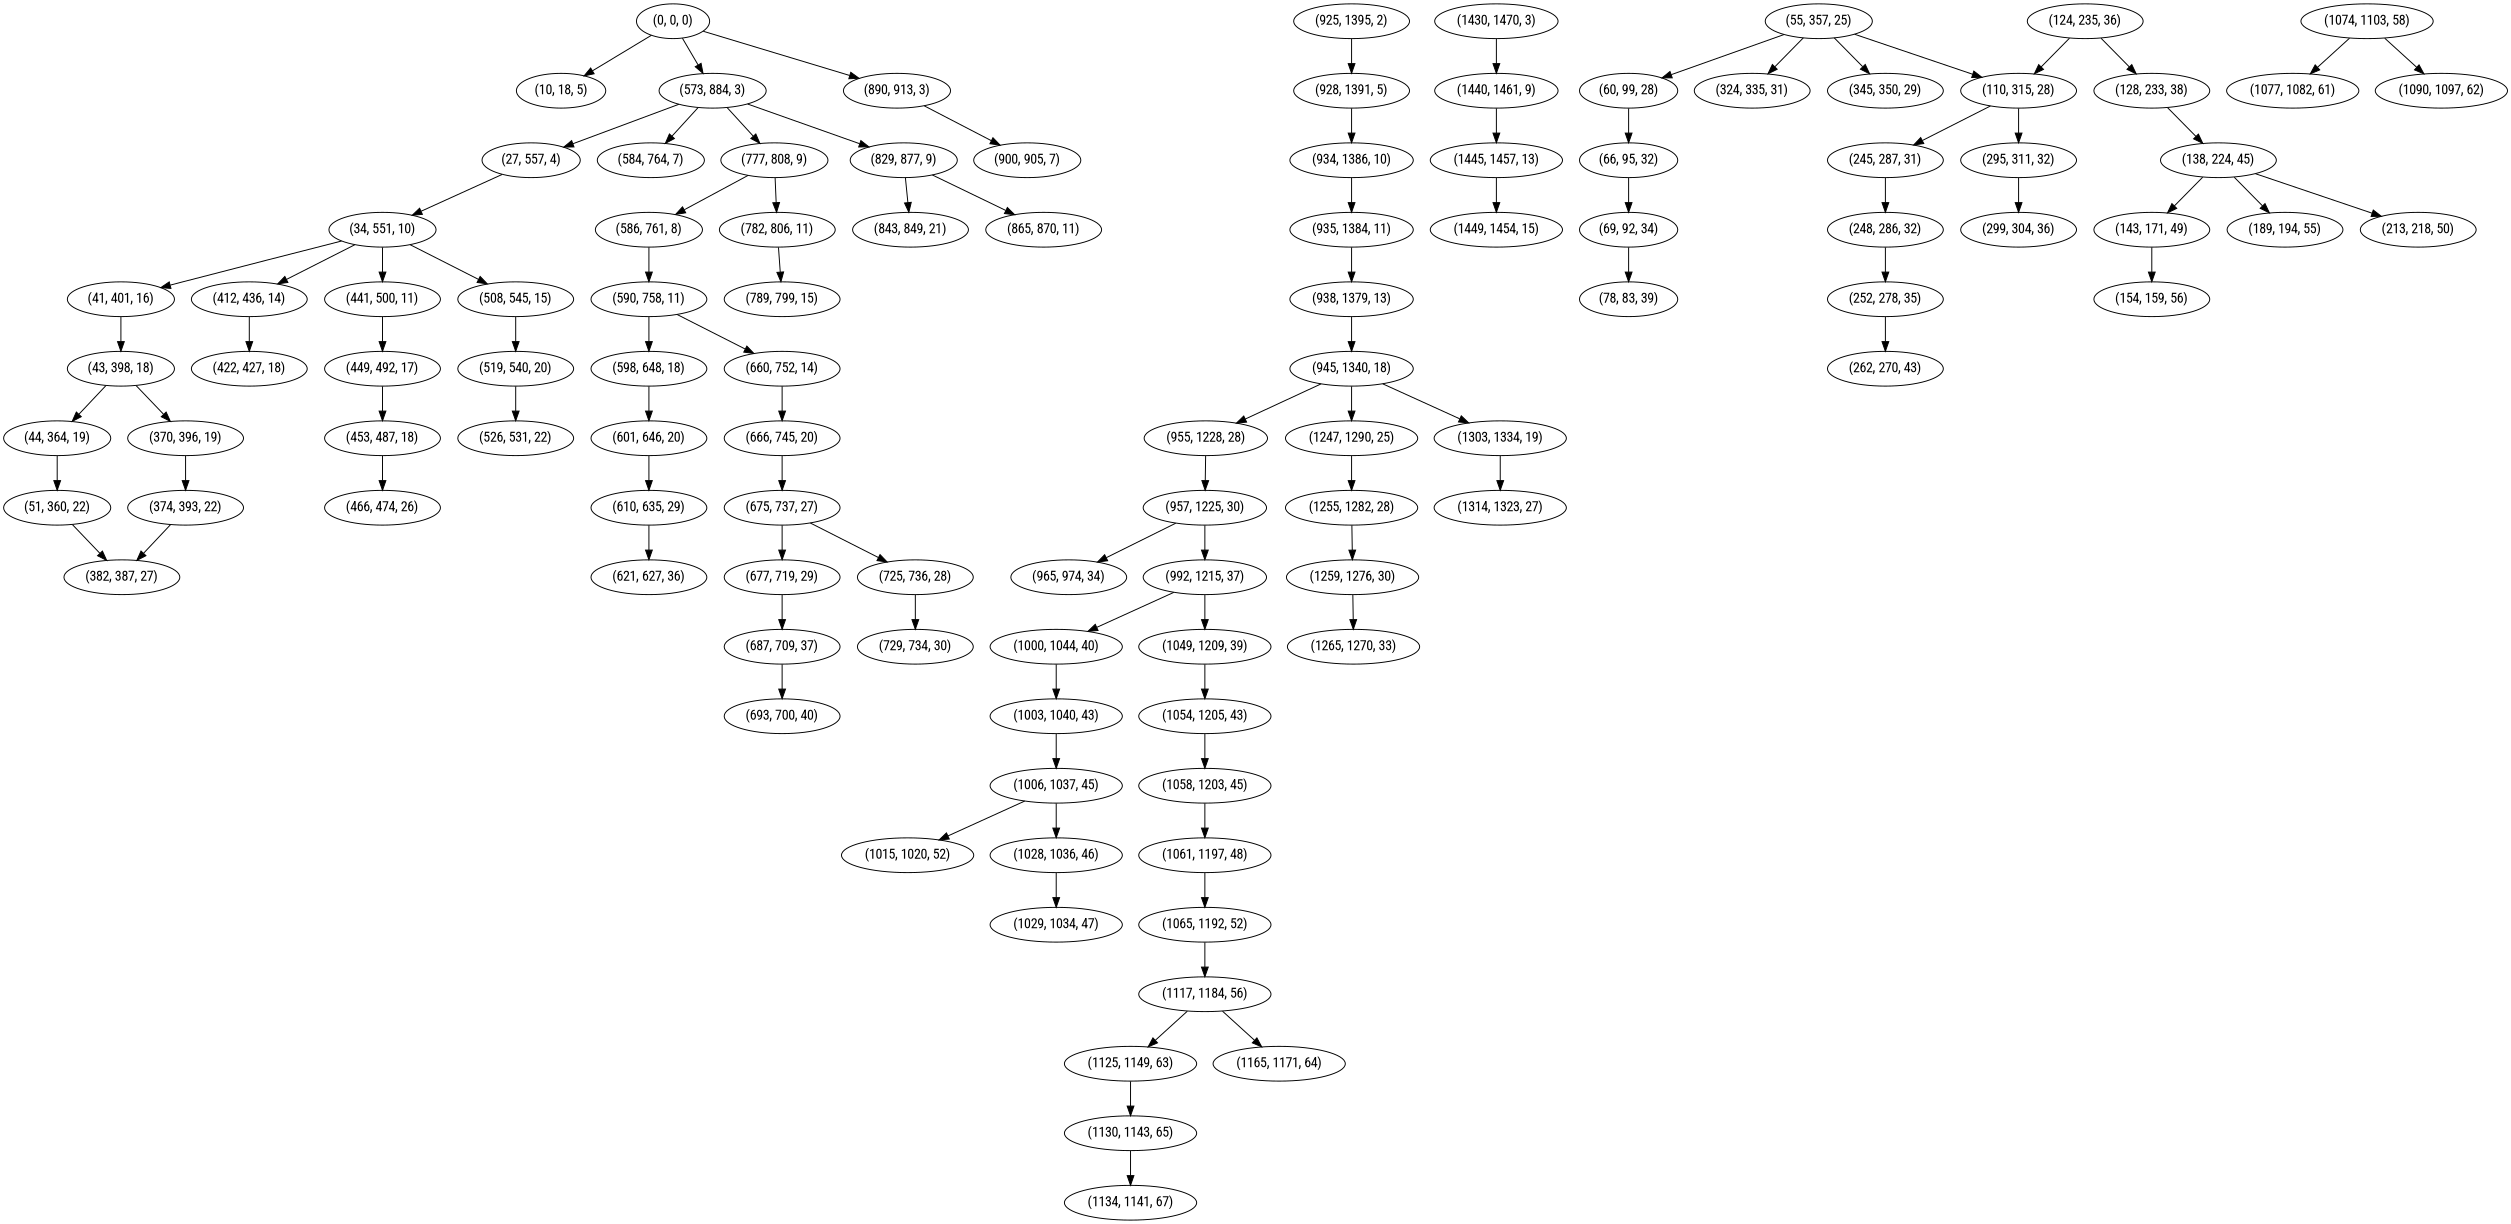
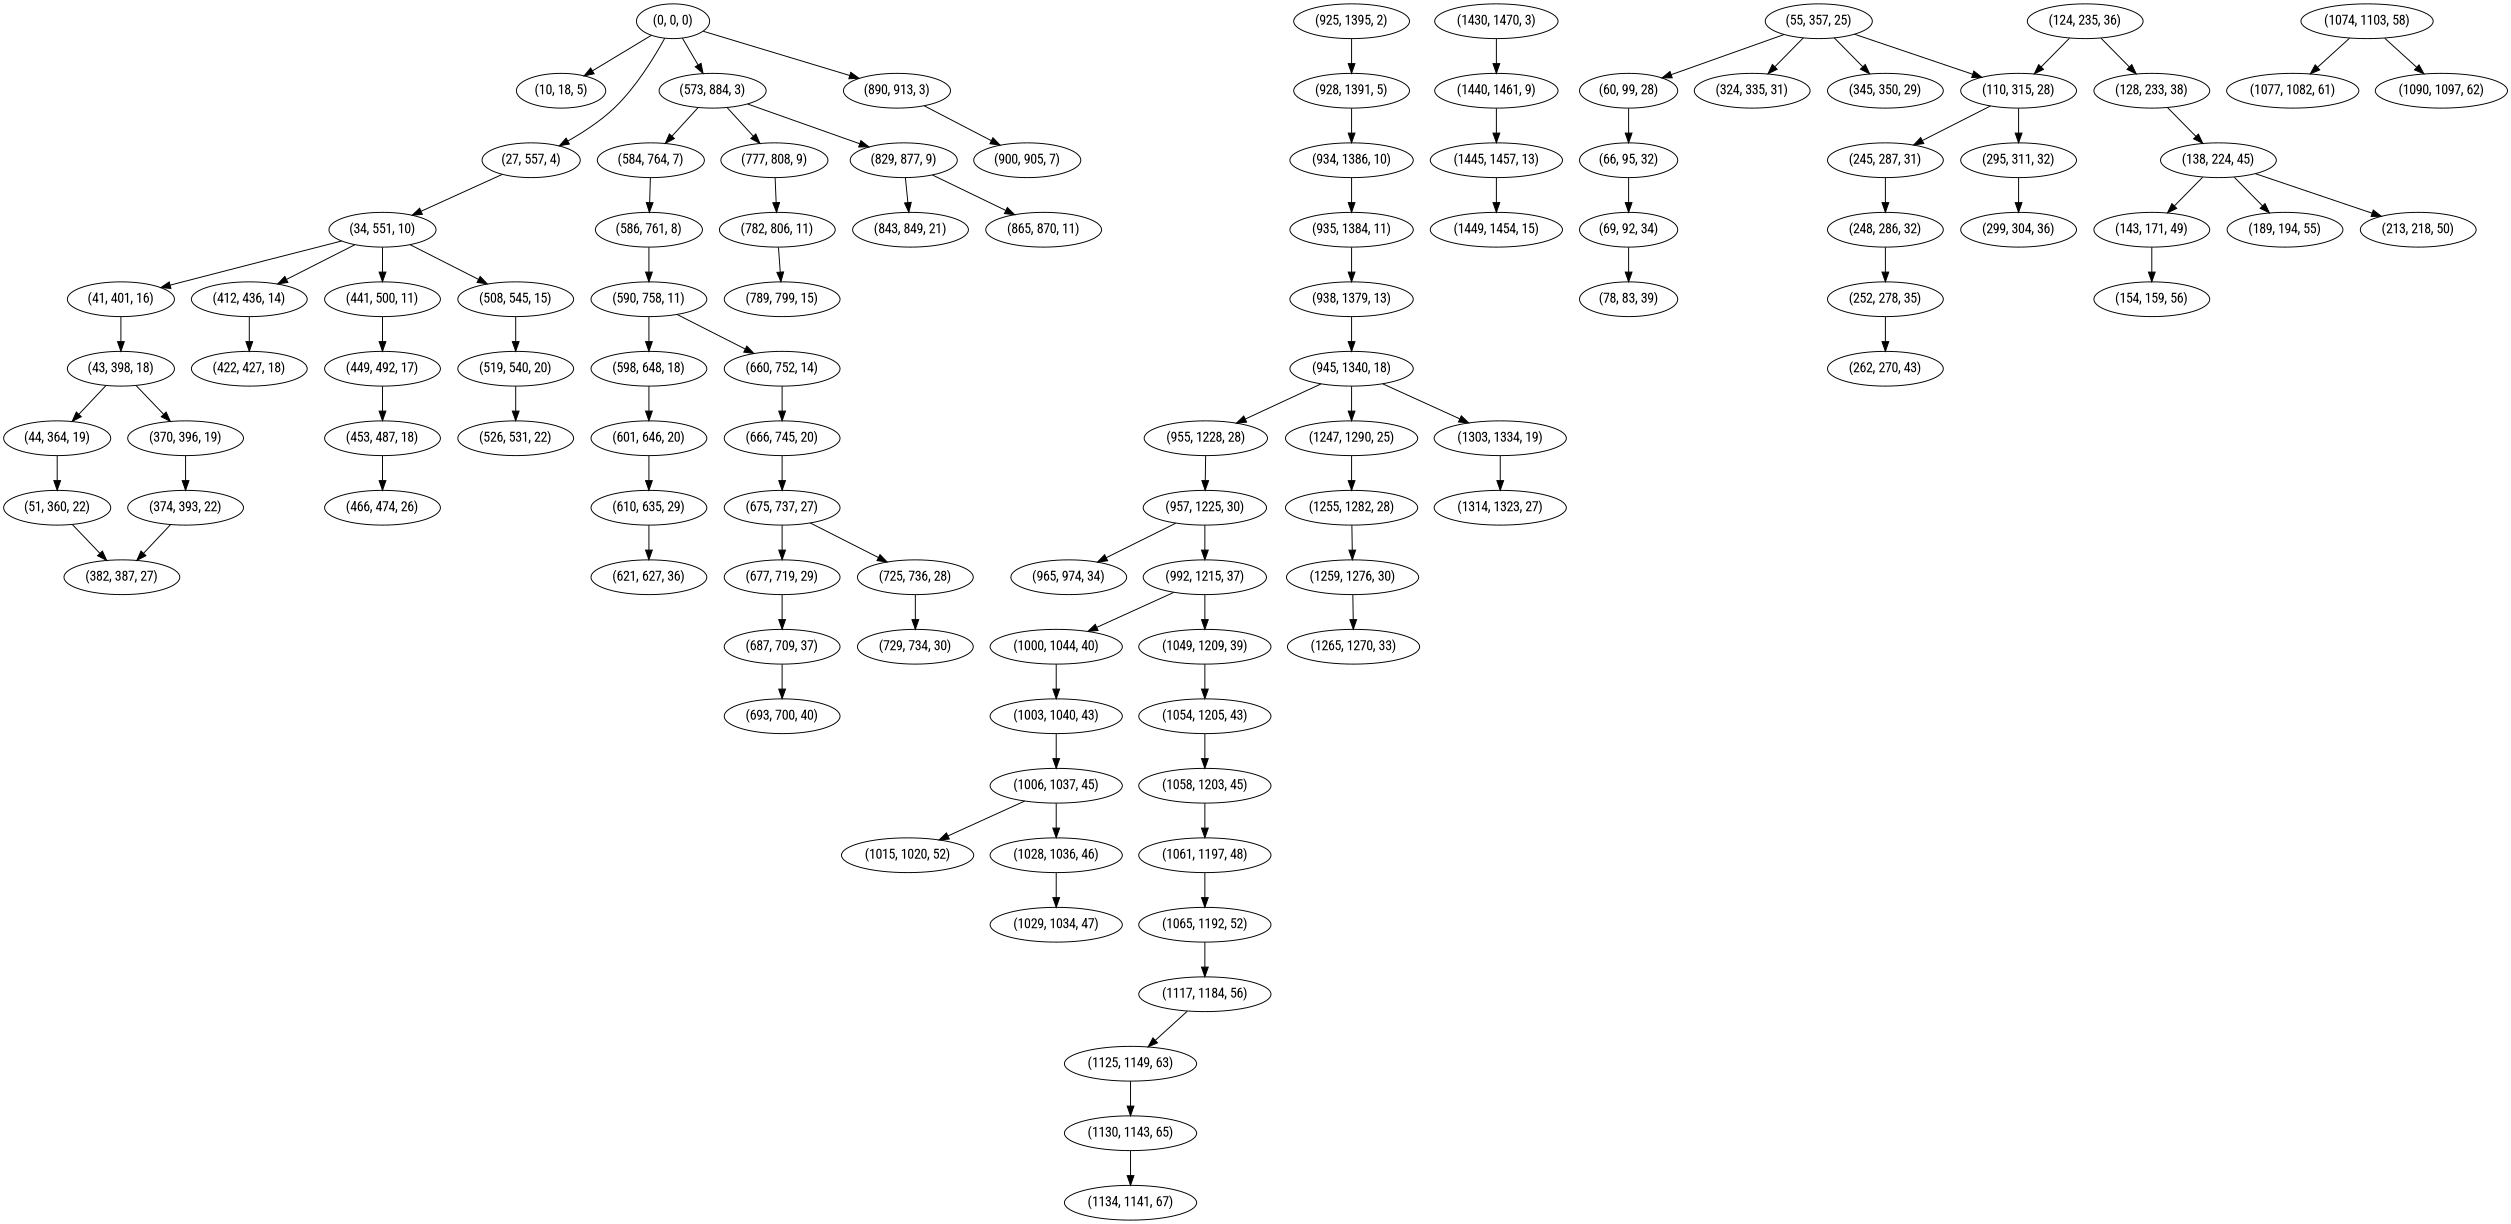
edge "(573, 884, 3)" -> "(27, 557, 4)": now "(0, 0, 0)" -> "(27, 557, 4)"
edge "(777, 808, 9)" -> "(586, 761, 8)": now "(584, 764, 7)" -> "(586, 761, 8)"
node "(1165, 1171, 64)": removed
